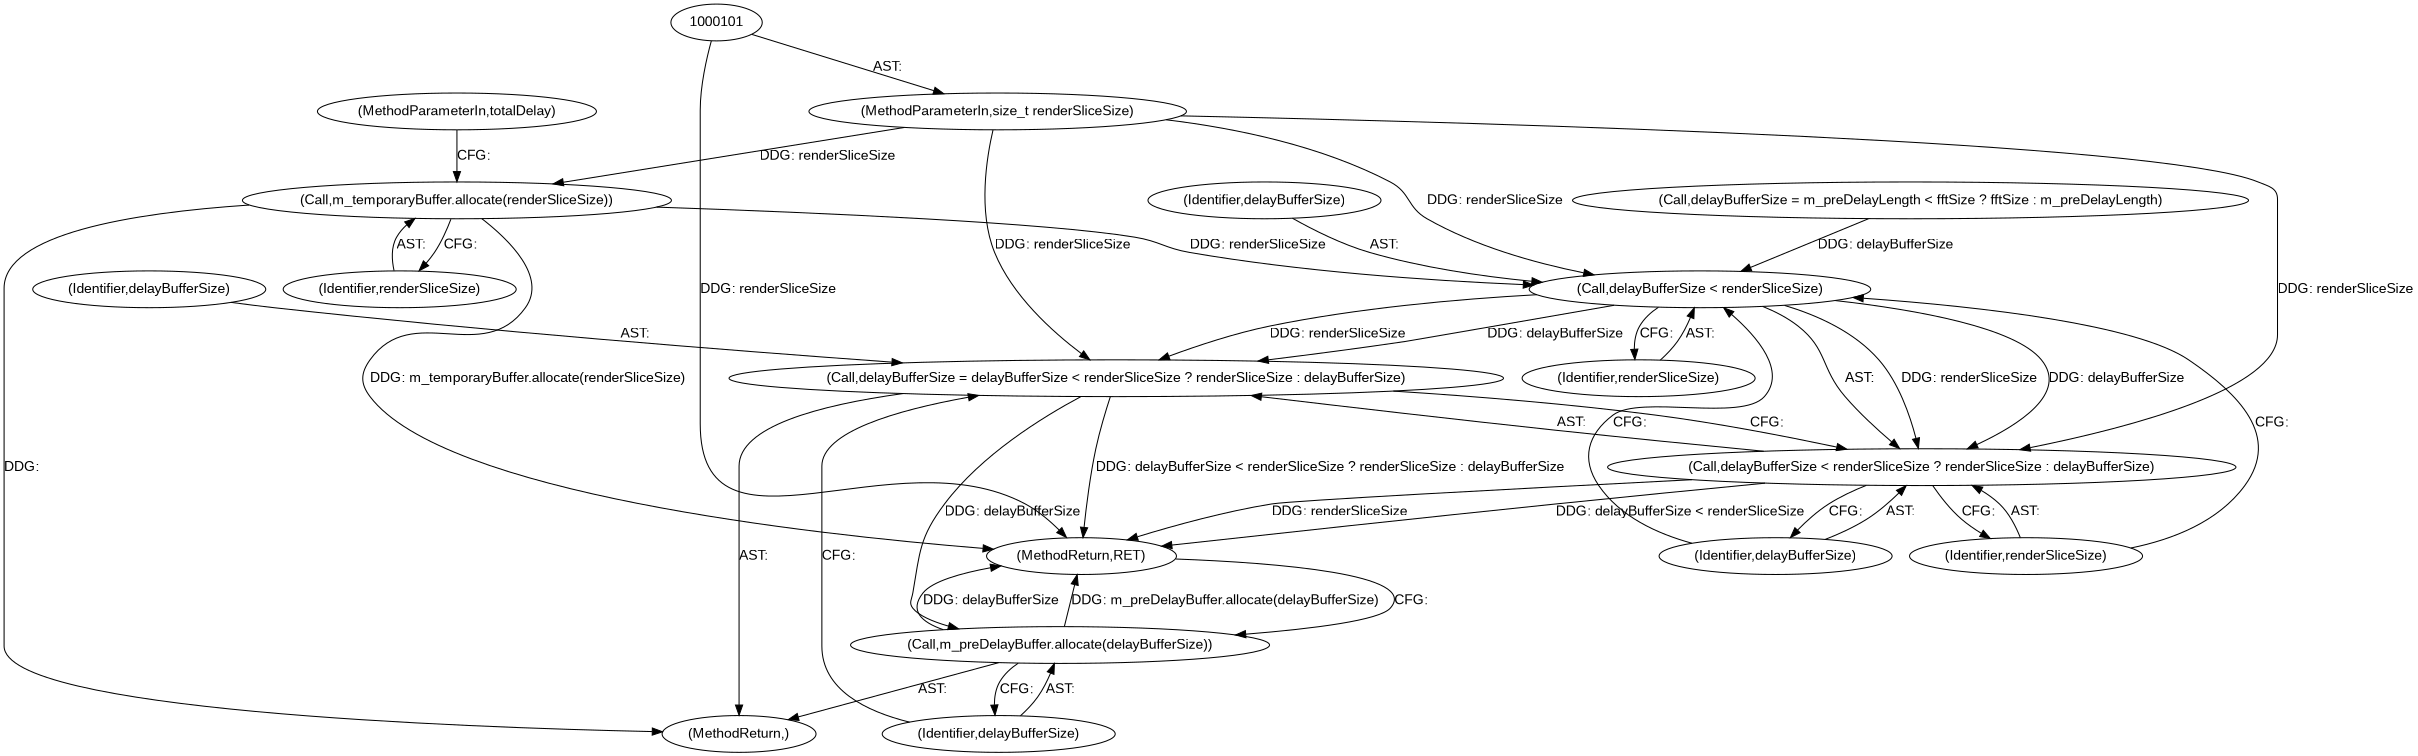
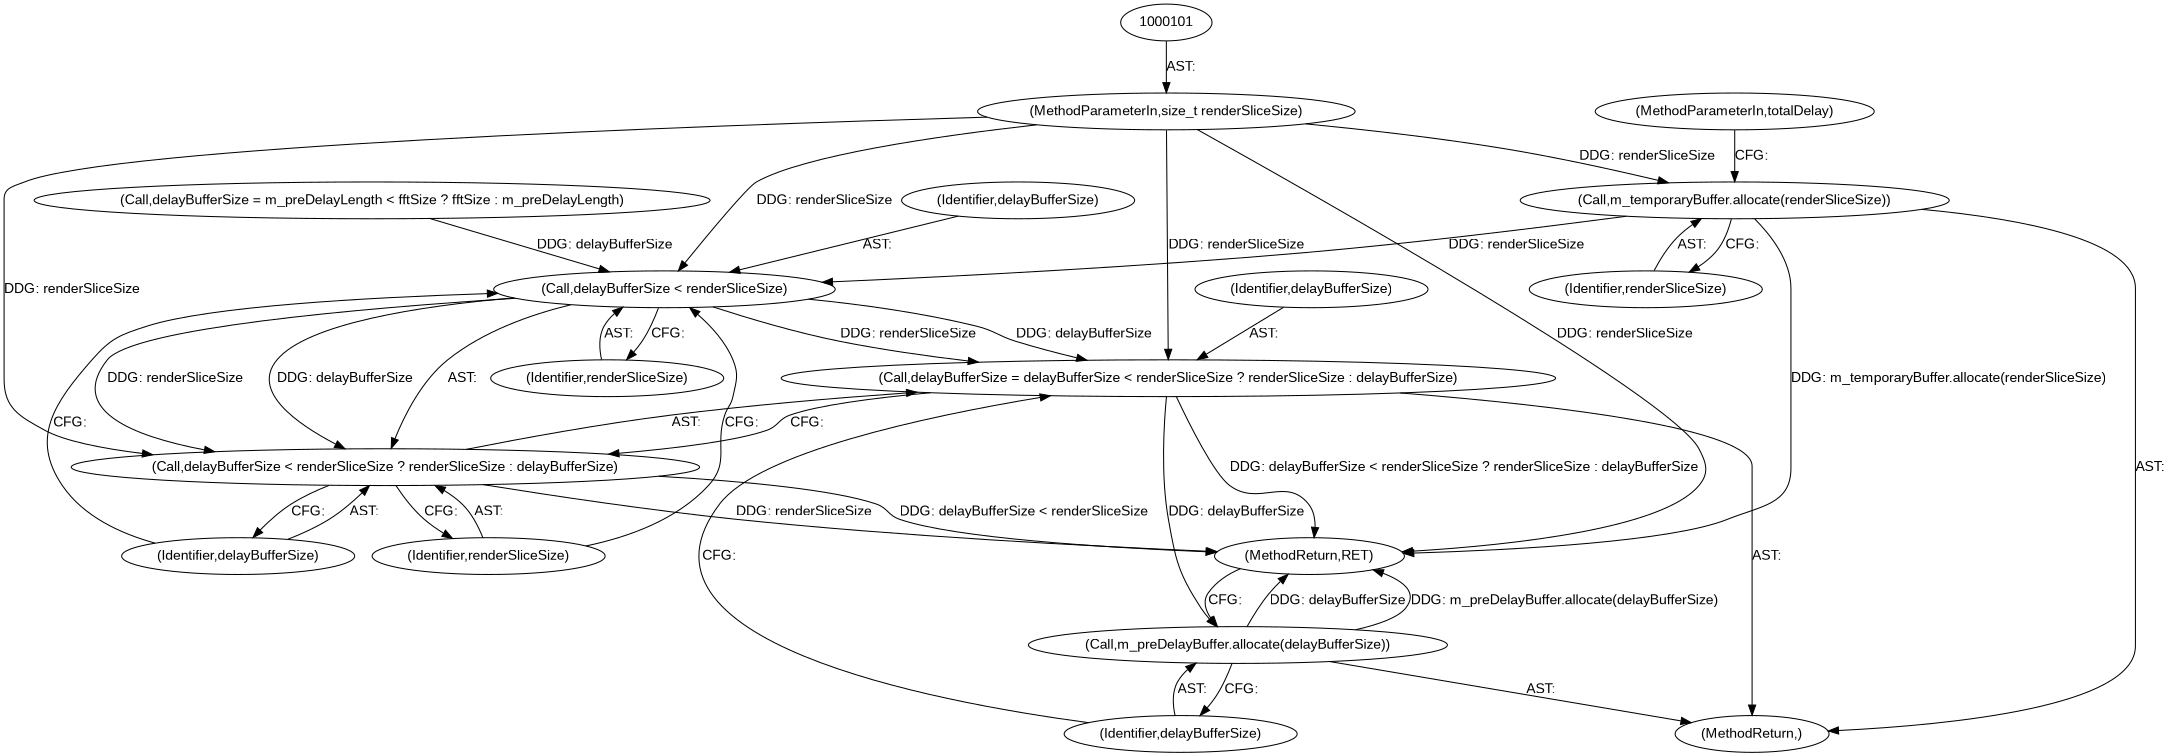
edge "1000101" -> "(MethodReturn,RET)": now "(MethodParameterIn,size_t renderSliceSize)" -> "(MethodReturn,RET)"
edge "(Call,m_temporaryBuffer.allocate(renderSliceSize))" -> "(MethodReturn,)": label "DDG: " -> "AST: "
